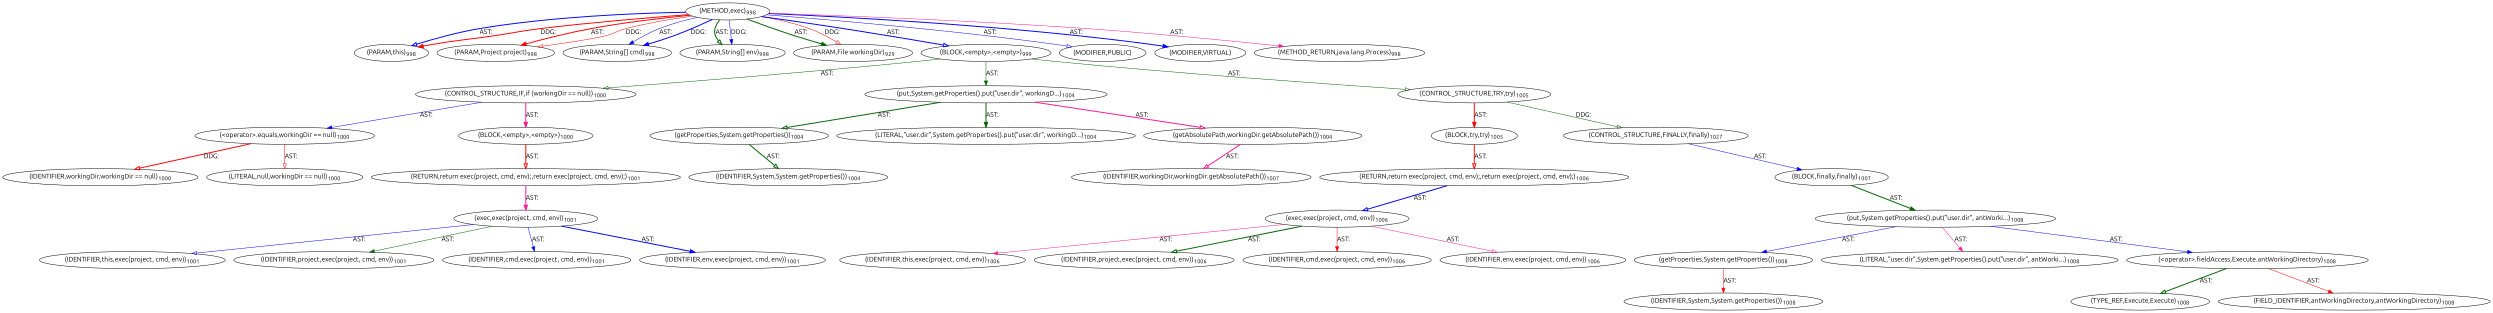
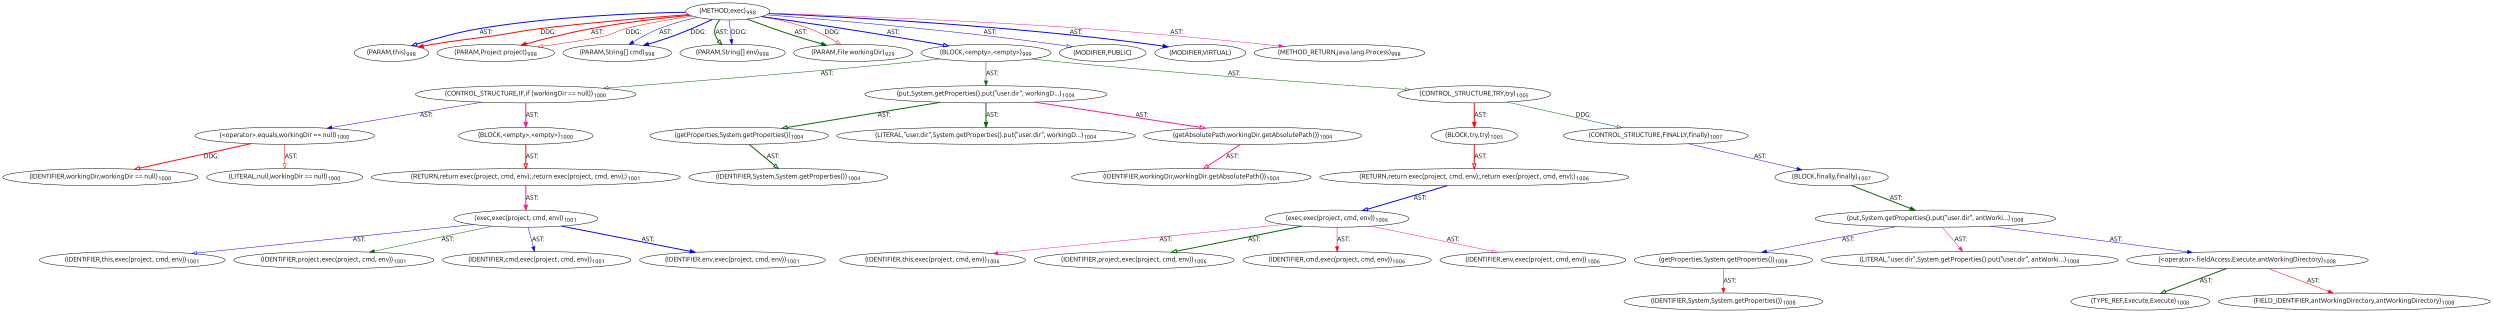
node "(CONTROL_STRUCTURE,FINALLY,finally)": text "1027" -> "1007"
node "(IDENTIFIER,workingDir,workingDir.getAbsolutePath())": text "1007" -> "1004"
